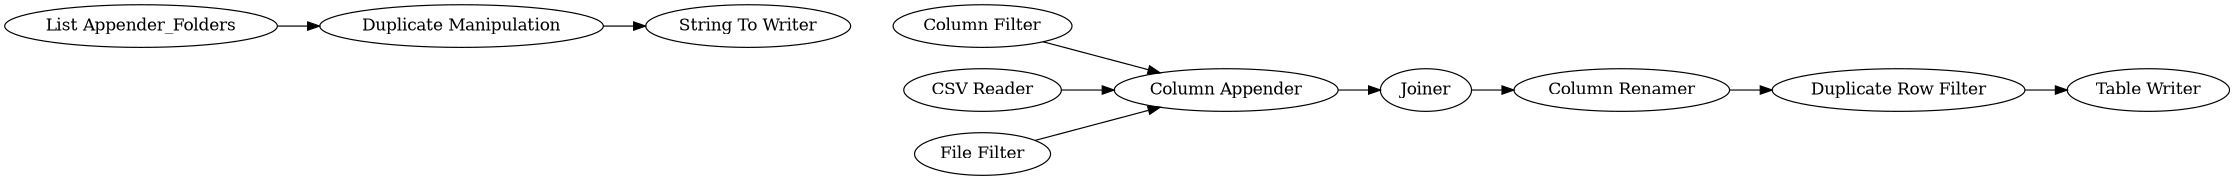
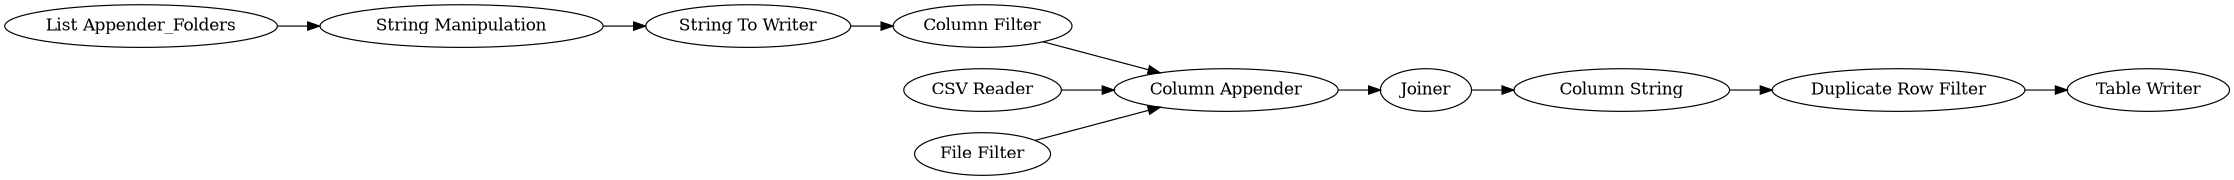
node "Duplicate Manipulation": label "Duplicate Manipulation" -> "String Manipulation"
edge "String To Writer" -> "Column Filter": added
node "Column Renamer": label "Column Renamer" -> "Column String"
